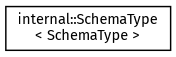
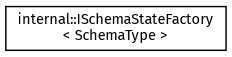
node "internal::SchemaType < SchemaType >": label "internal::SchemaType < SchemaType >" -> "internal::ISchemaStateFactory < SchemaType >"
